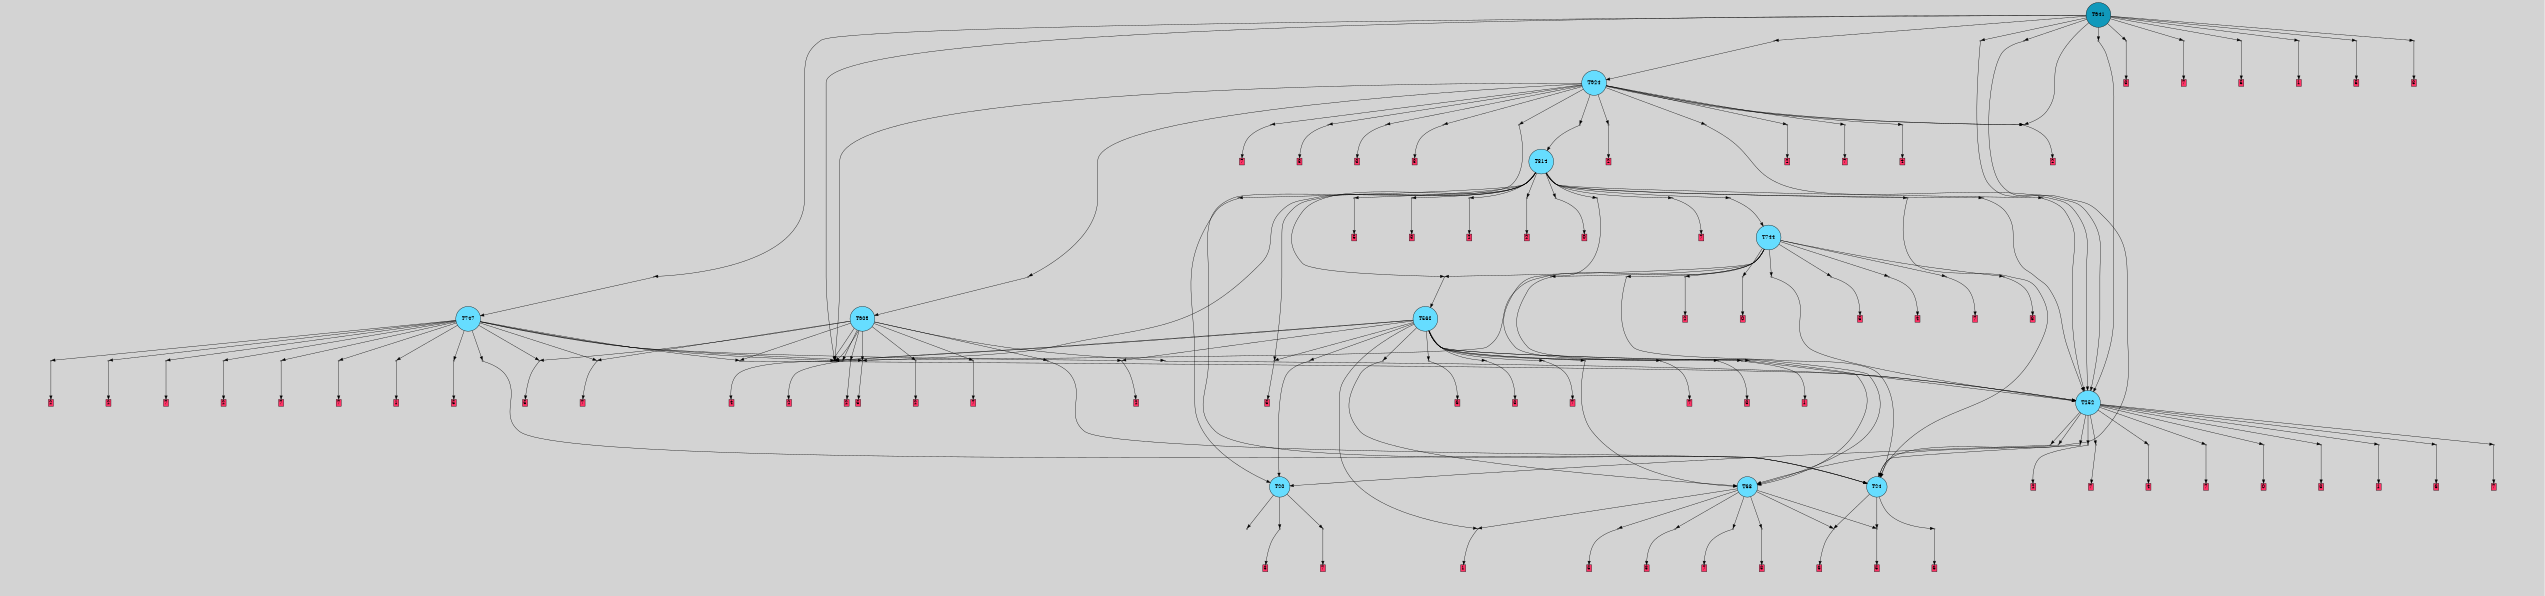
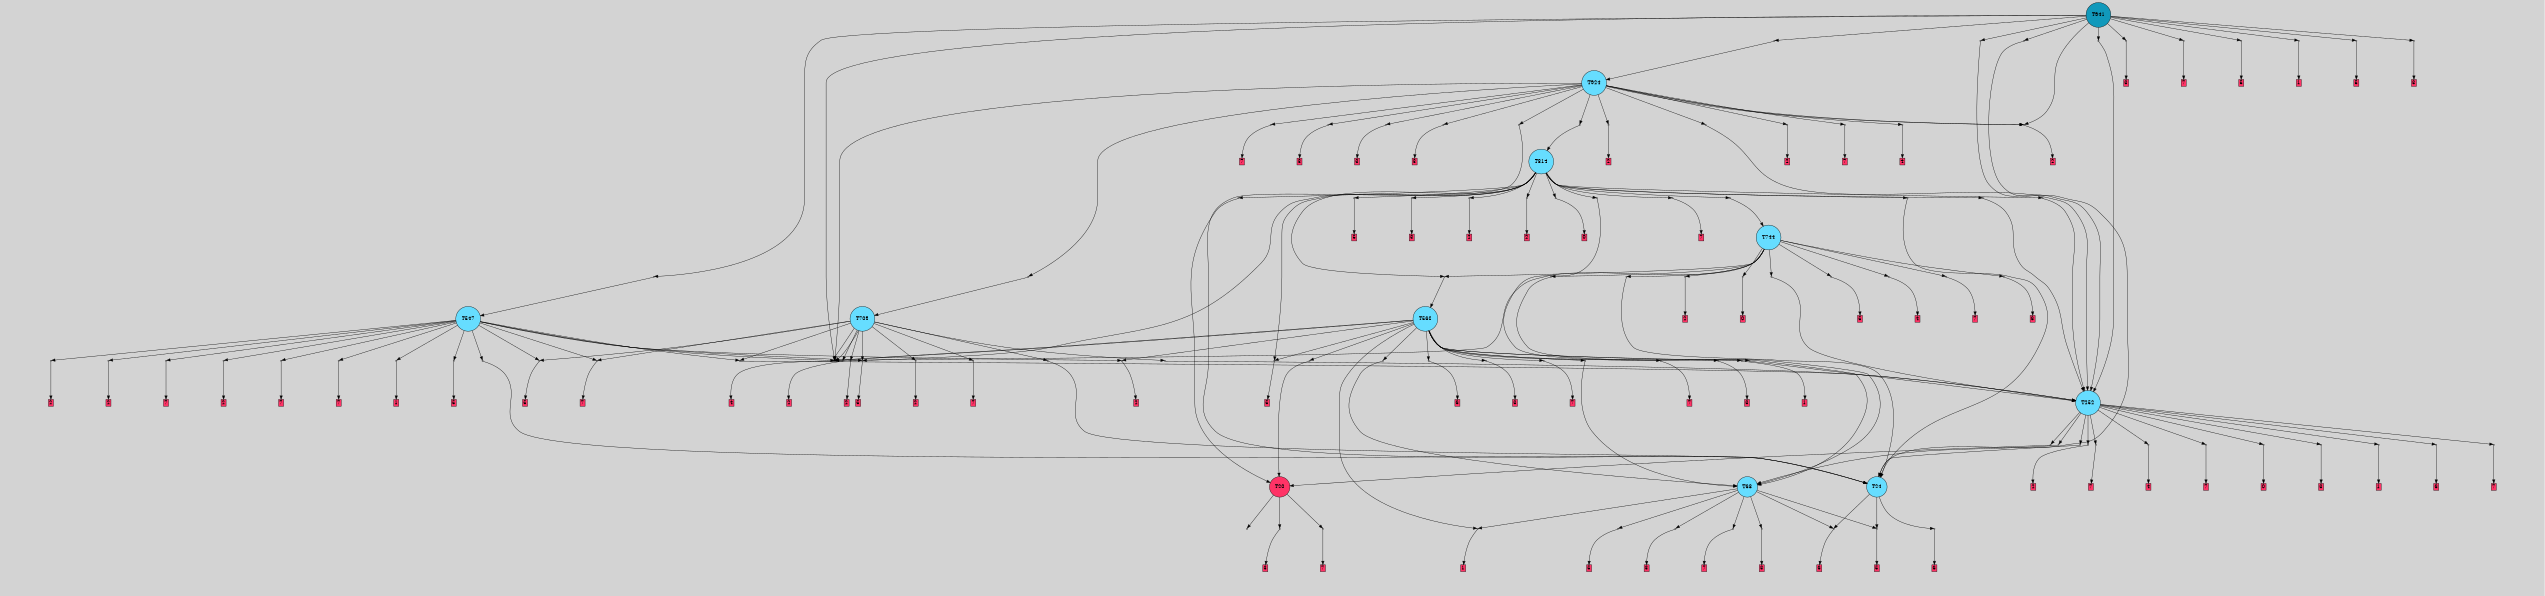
node "T747": label "T747" -> "T547"
node "T909": label "T909" -> "T709"
node "T20": fillcolor #66ddff -> #ff3366
